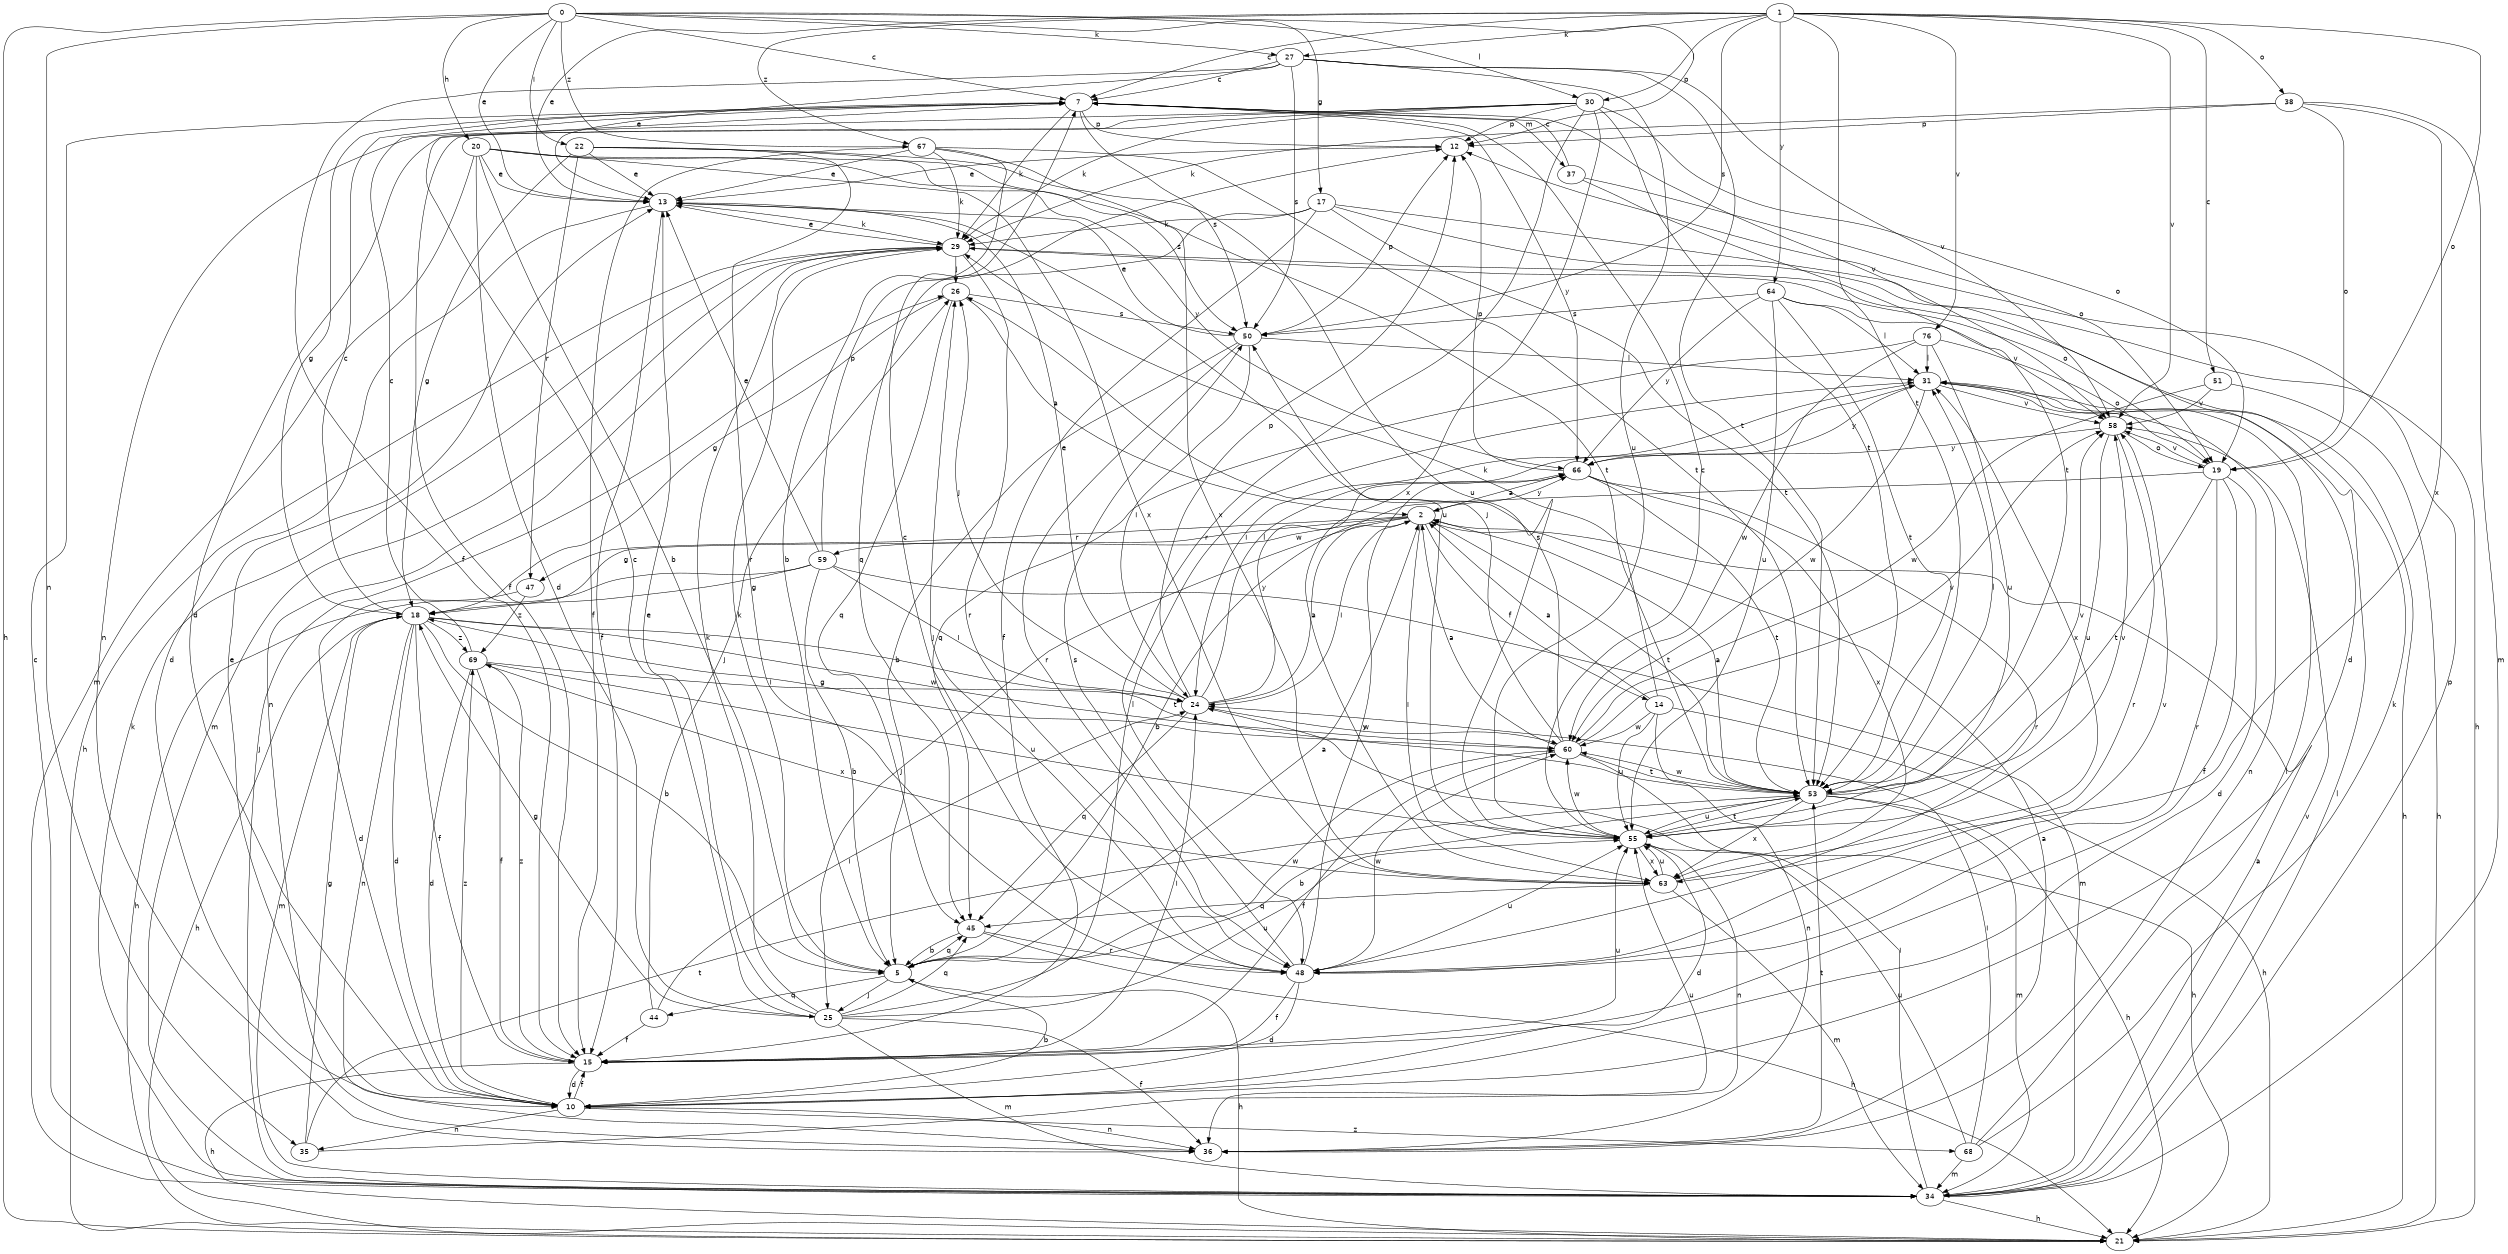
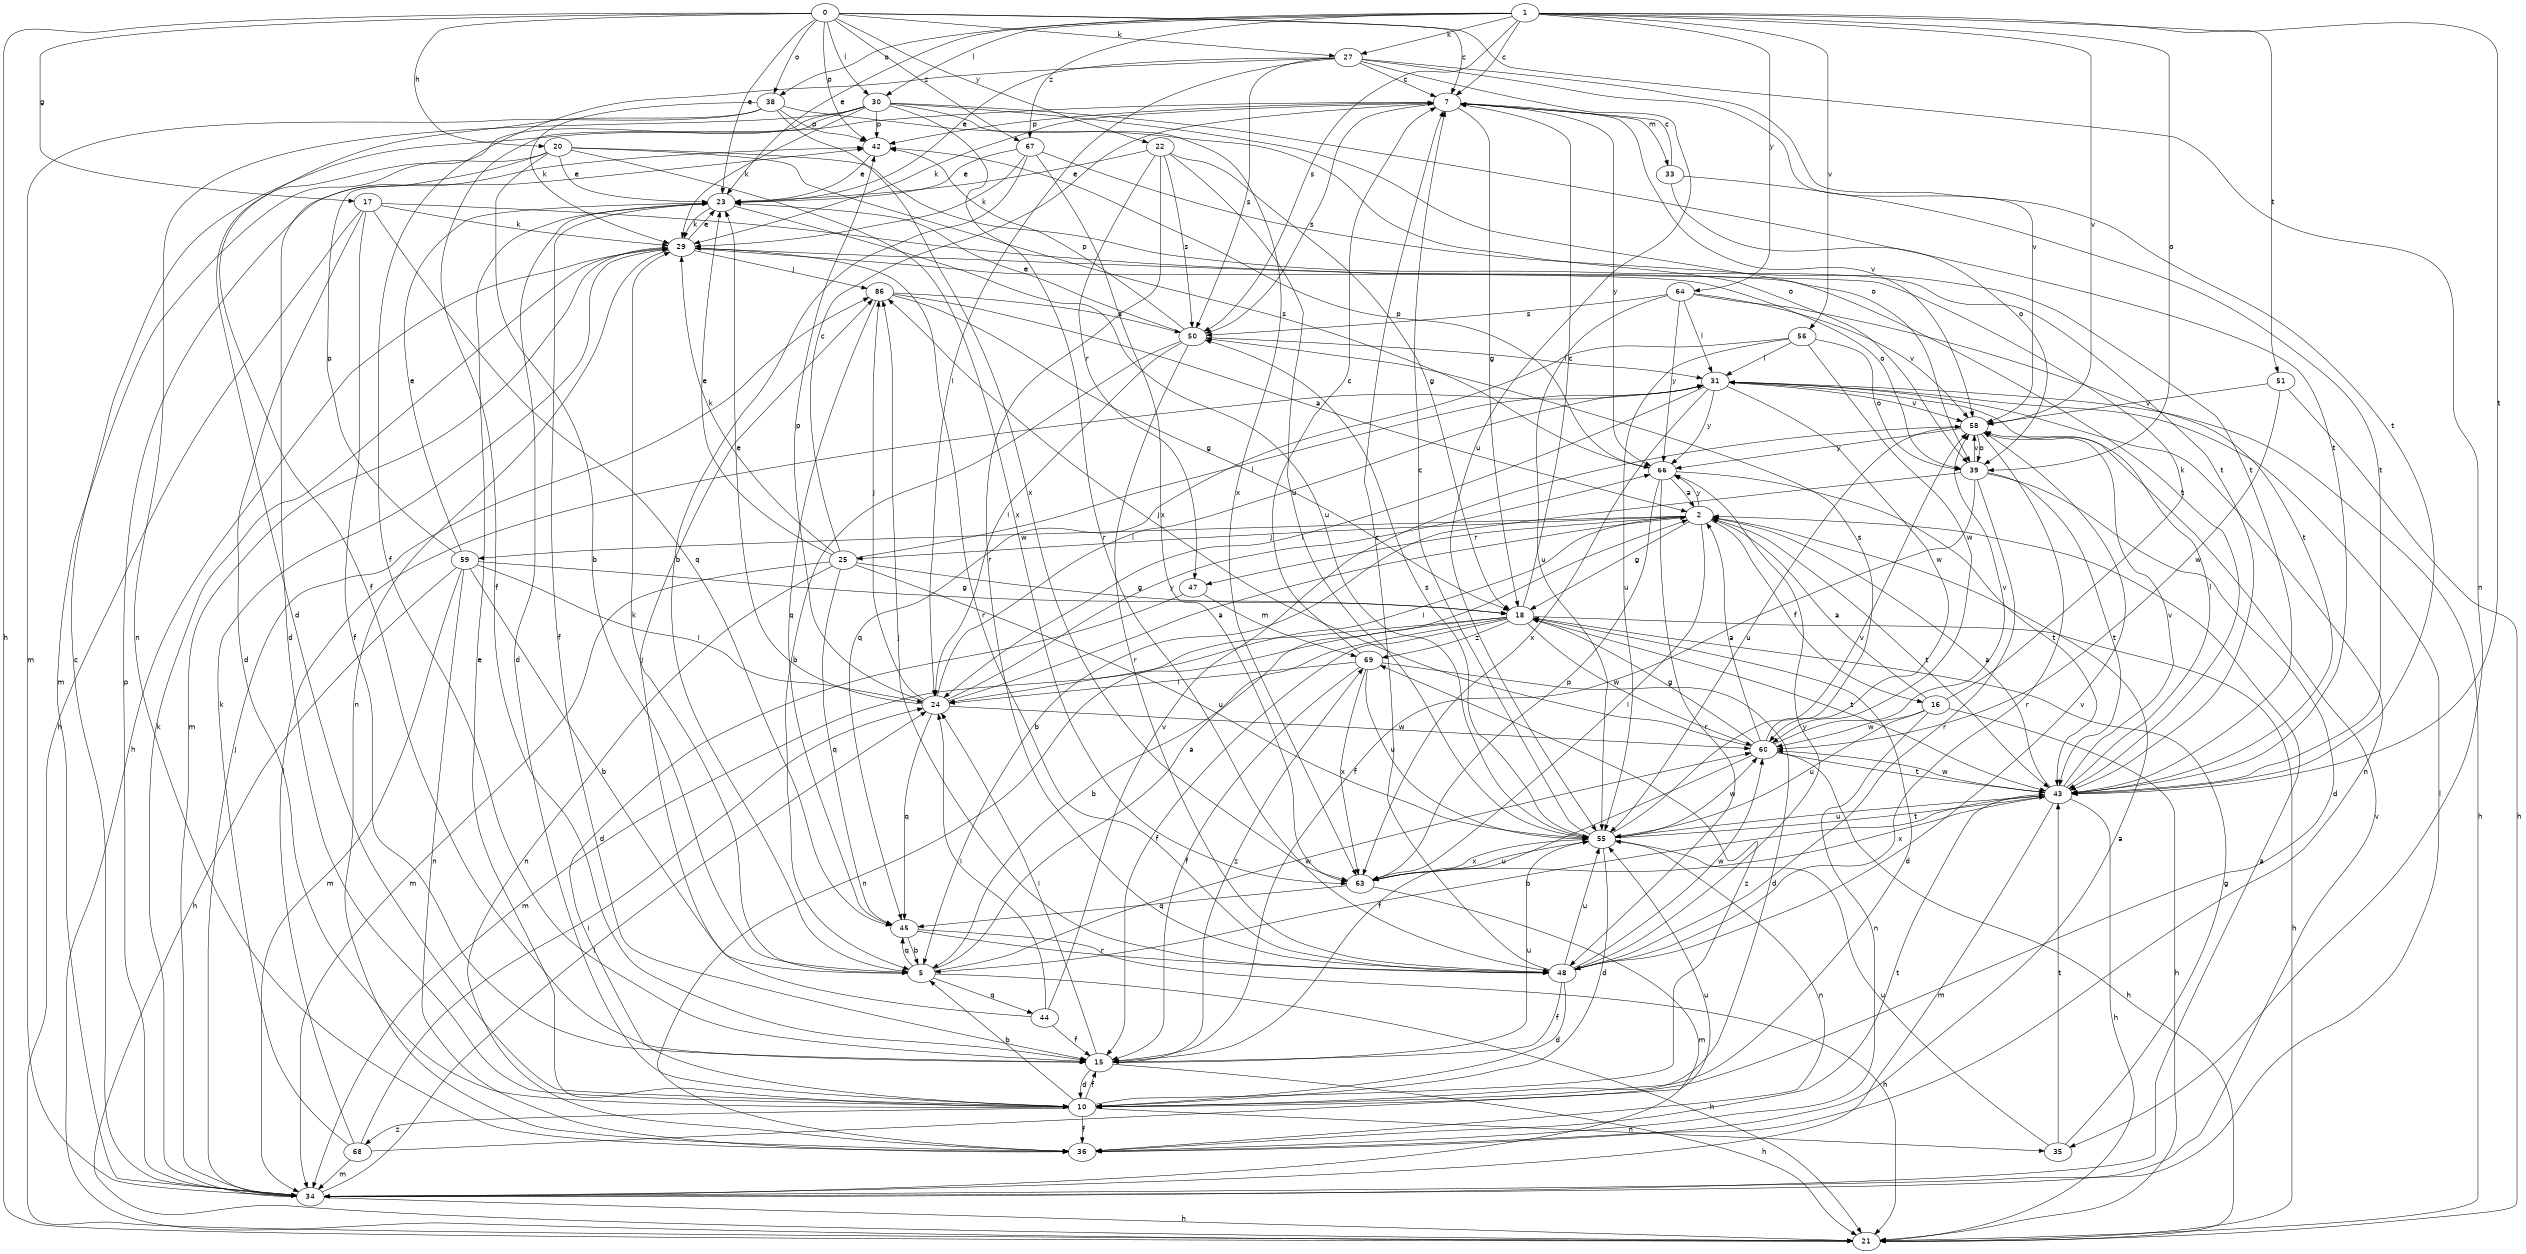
edge "0" -> "38": added, label "o"
edge "0" -> "22": label "i" -> "y"
node "12": label "12" -> "42"
node "37": label "37" -> "33"
node "13": label "13" -> "23"
edge "1" -> "51": label "c" -> "t"
edge "27" -> "24": added, label "i"
node "26": label "26" -> "86"
edge "20" -> "66": label "y" -> "s"
node "76": label "76" -> "56"
node "19": label "19" -> "39"
edge "67" -> "15": now "38" -> "15"
edge "44" -> "58": added, label "v"
edge "47" -> "69": label "z" -> "m"
edge "20" -> "25": now "20" -> "10"
edge "48" -> "50": now "55" -> "50"
edge "66" -> "63": label "x" -> "p"
node "14": label "14" -> "16"
edge "63" -> "31": reversed
node "53": label "53" -> "43"
edge "5" -> "25": removed, label "j"
edge "59" -> "36": added, label "n"
edge "25" -> "36": label "f" -> "n"
edge "10" -> "36": label "n" -> "f"
